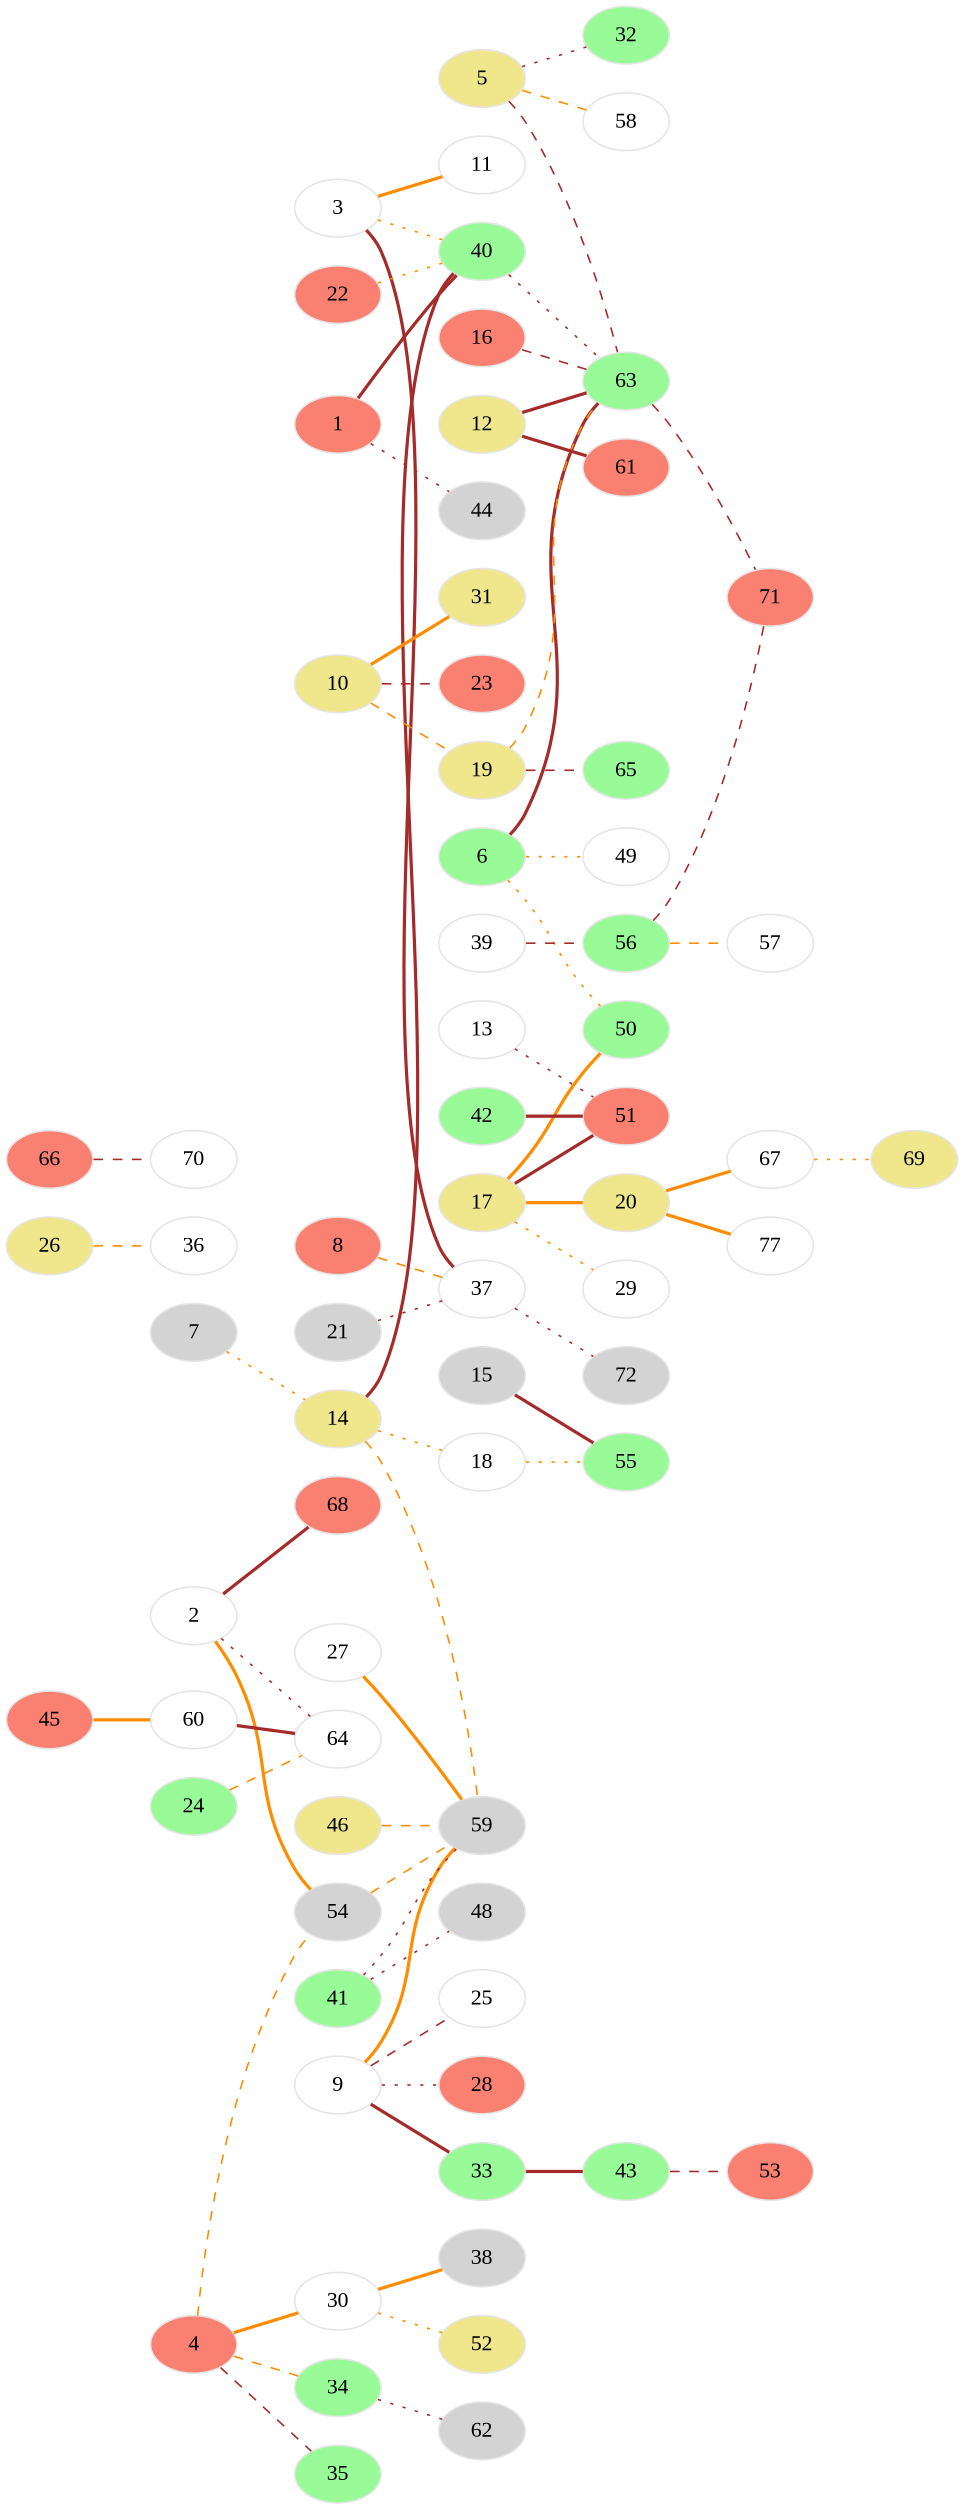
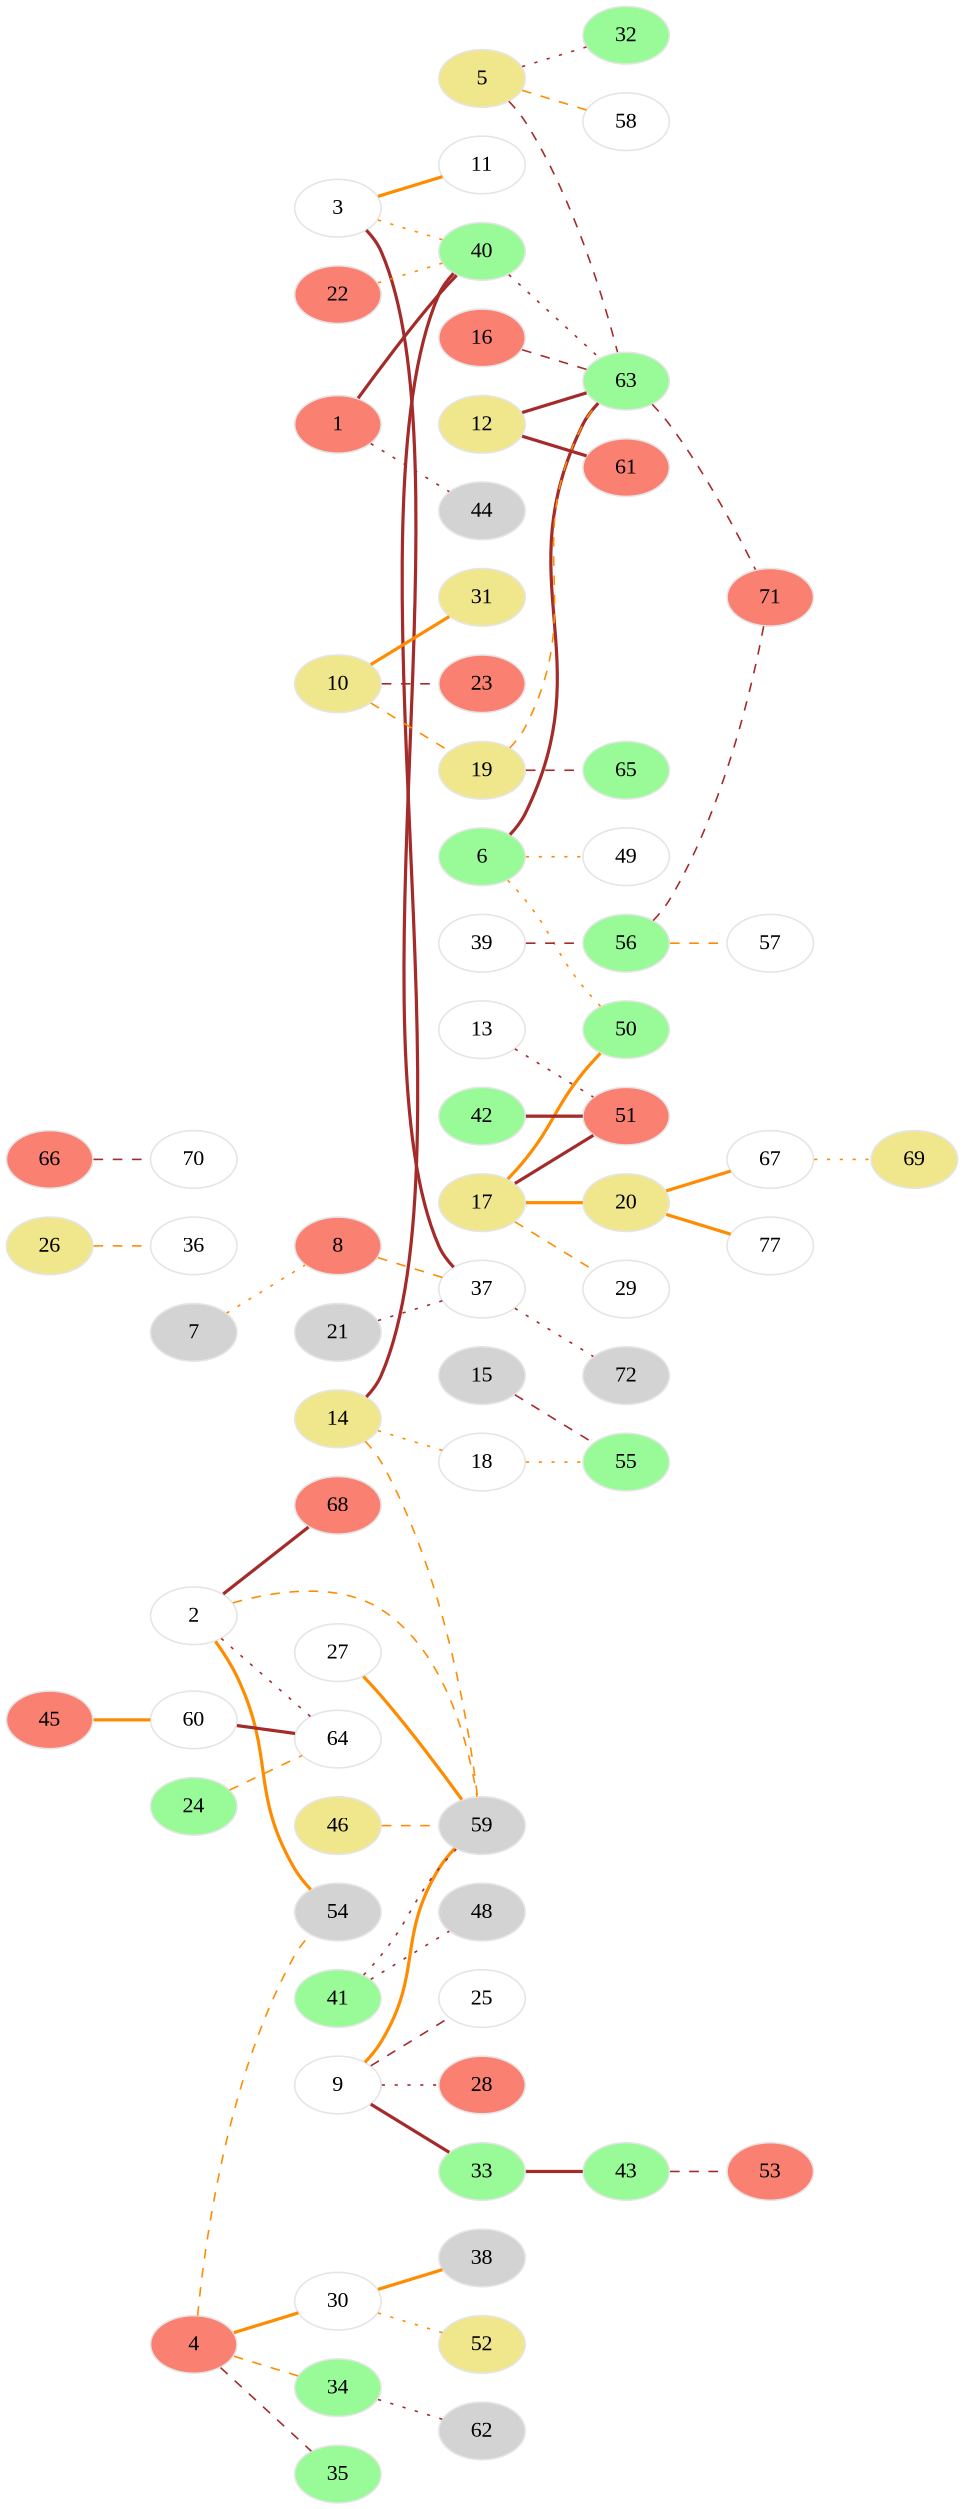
edge "17" -- "29": style dotted -> dashed
edge "7" -- "14": now "7" -- "8"
edge "15" -- "55": style bold -> dashed
edge "59" -- "54": now "59" -- "2"
